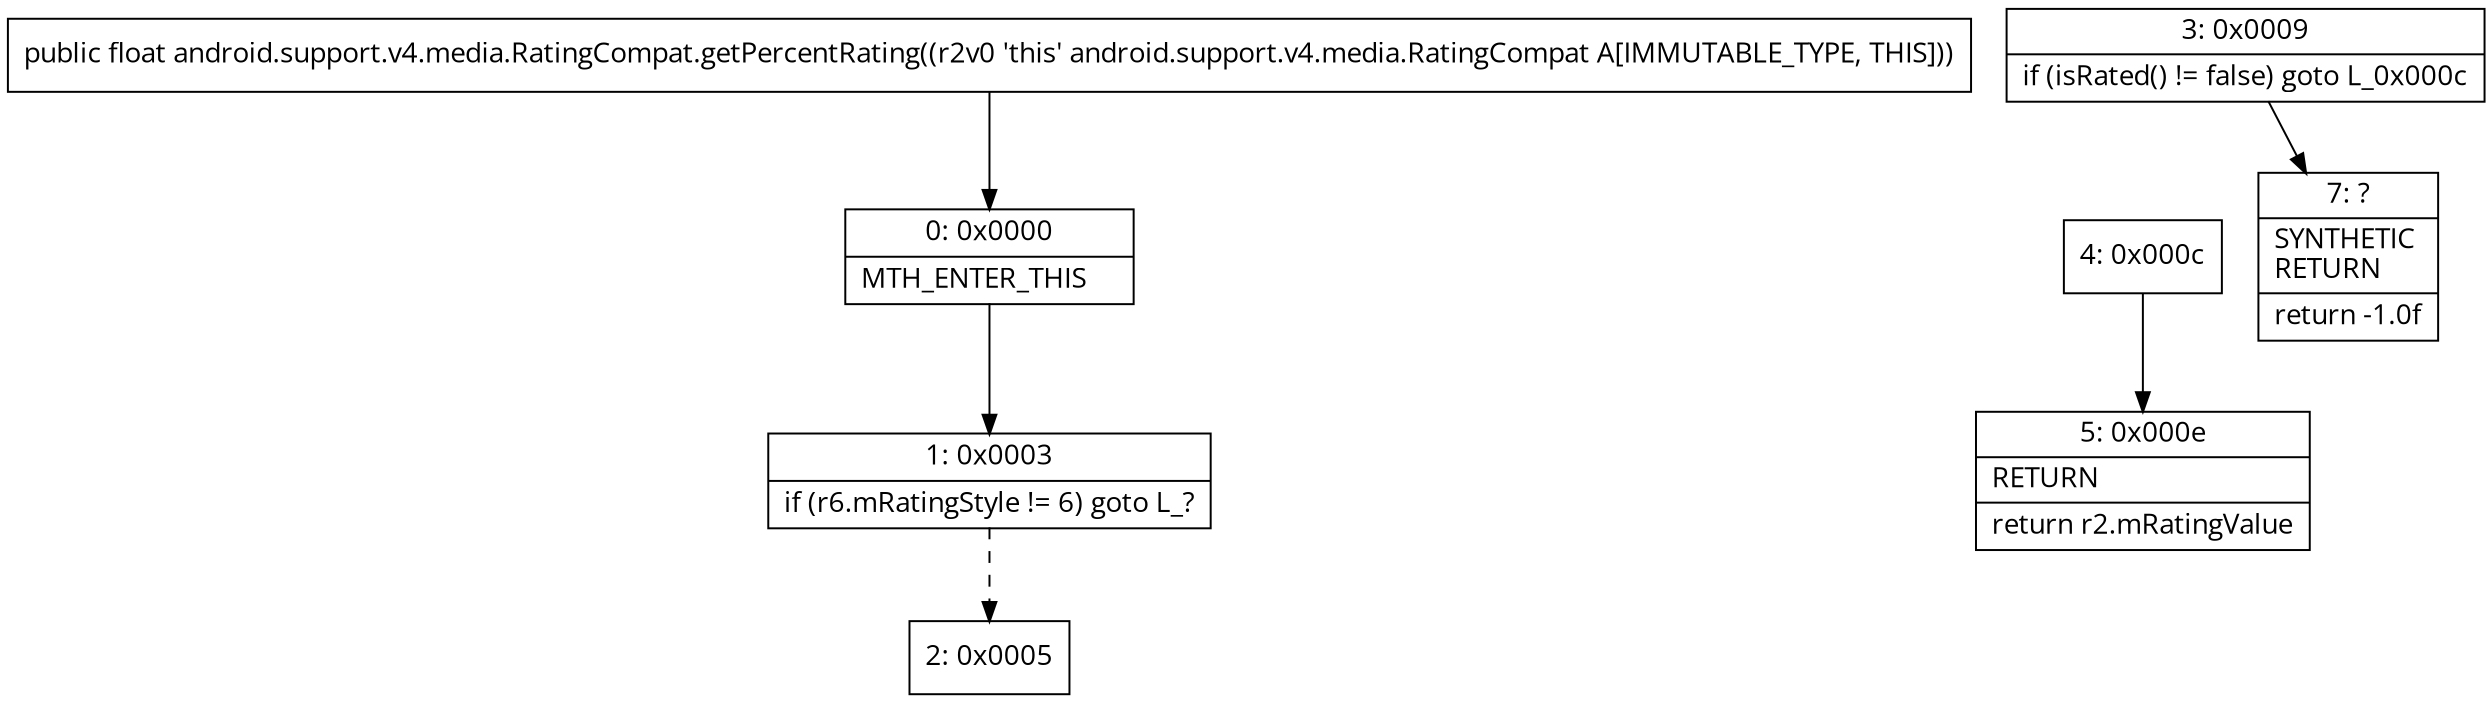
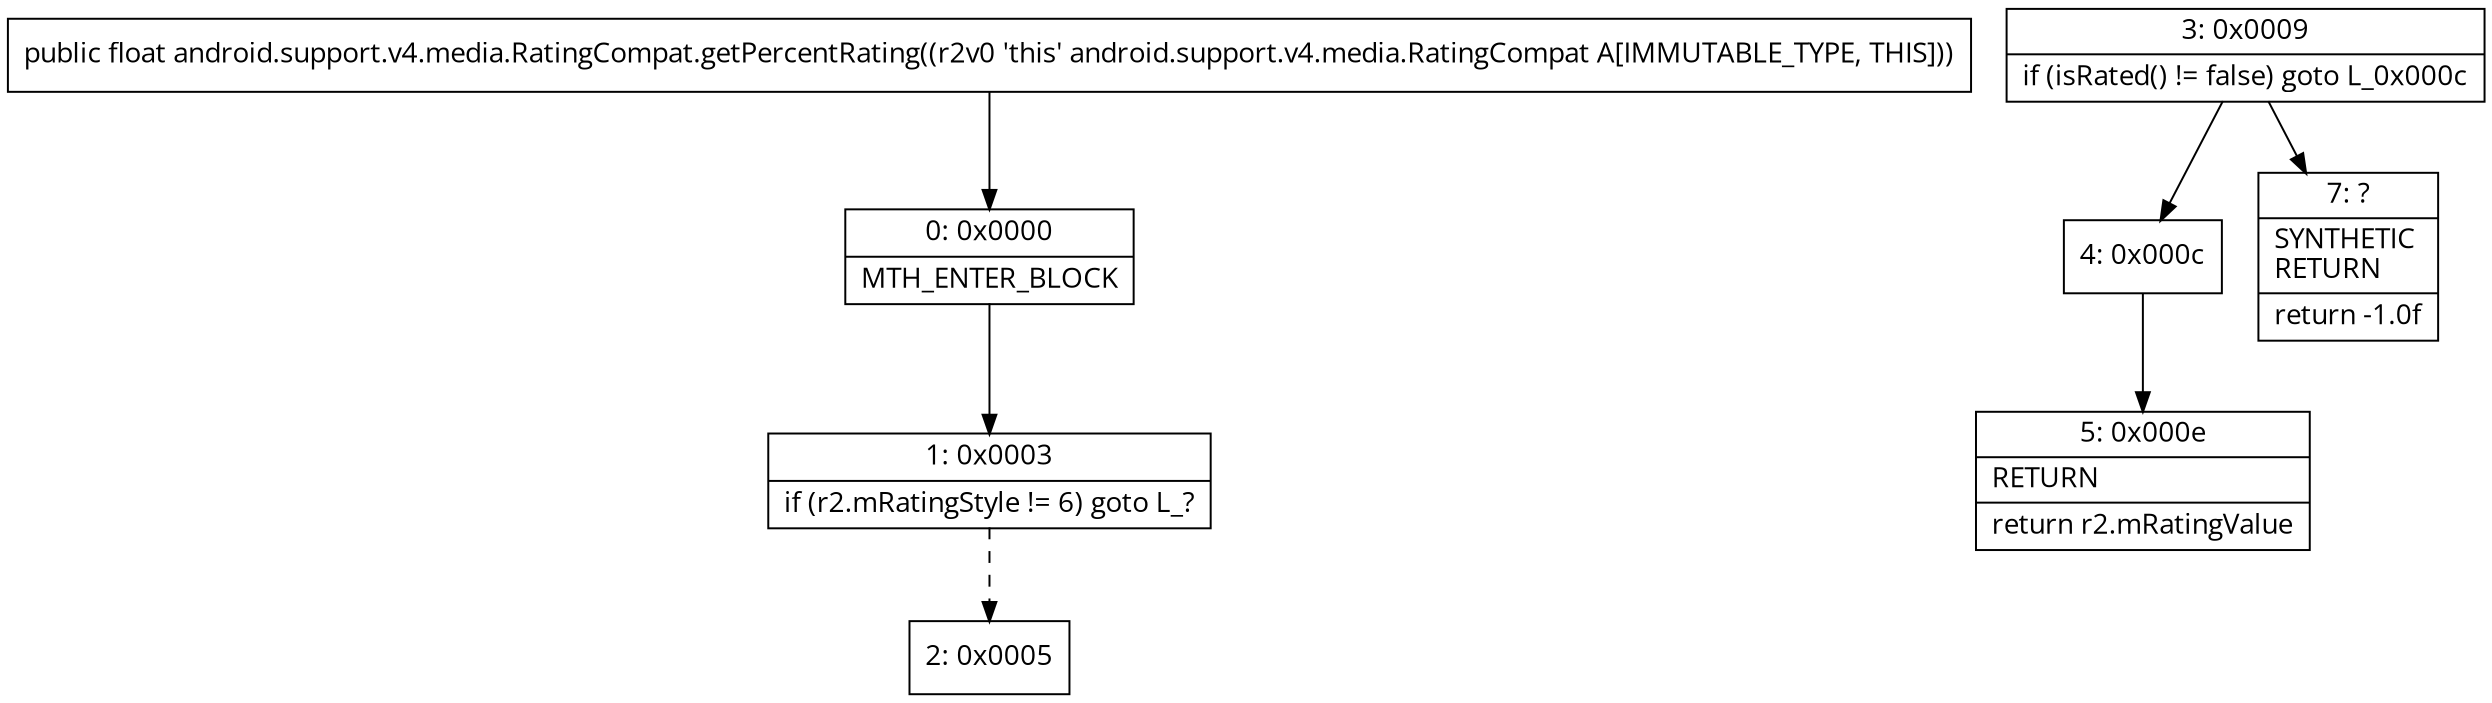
edge "3: 0x0009" -> "4: 0x000c": added
node "0: 0x0000": text "MTH_ENTER_THIS" -> "MTH_ENTER_BLOCK"
node "1: 0x0003": text "if (r6.mRatingStyle != 6) goto L_?" -> "if (r2.mRatingStyle != 6) goto L_?"
